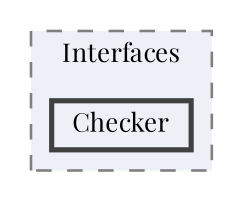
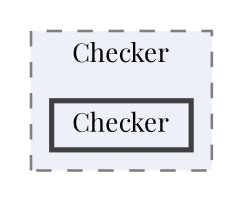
cluster "Interfaces": label "Interfaces" -> "Checker"
